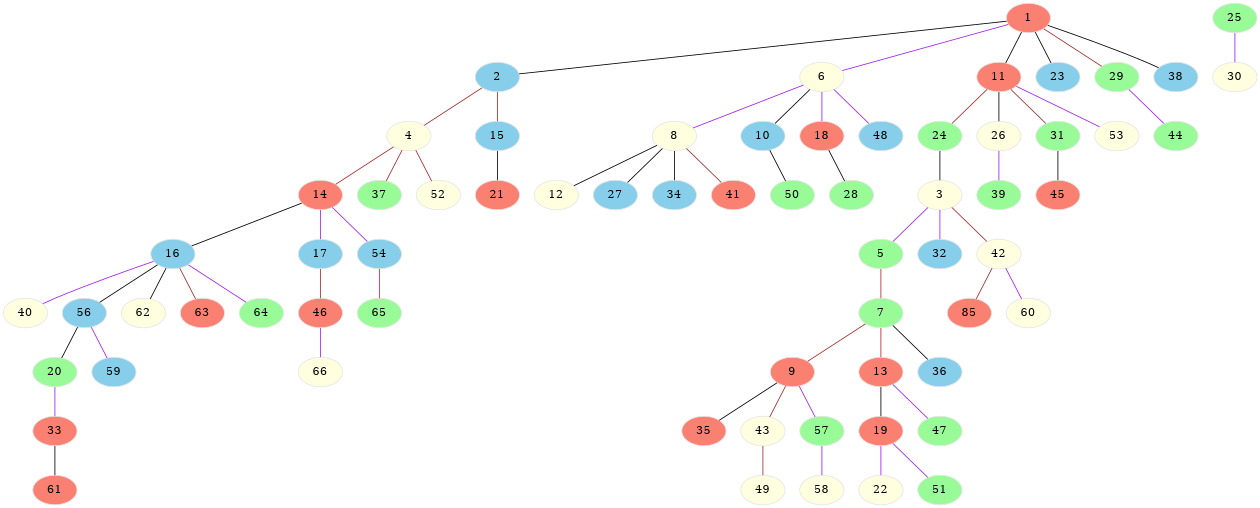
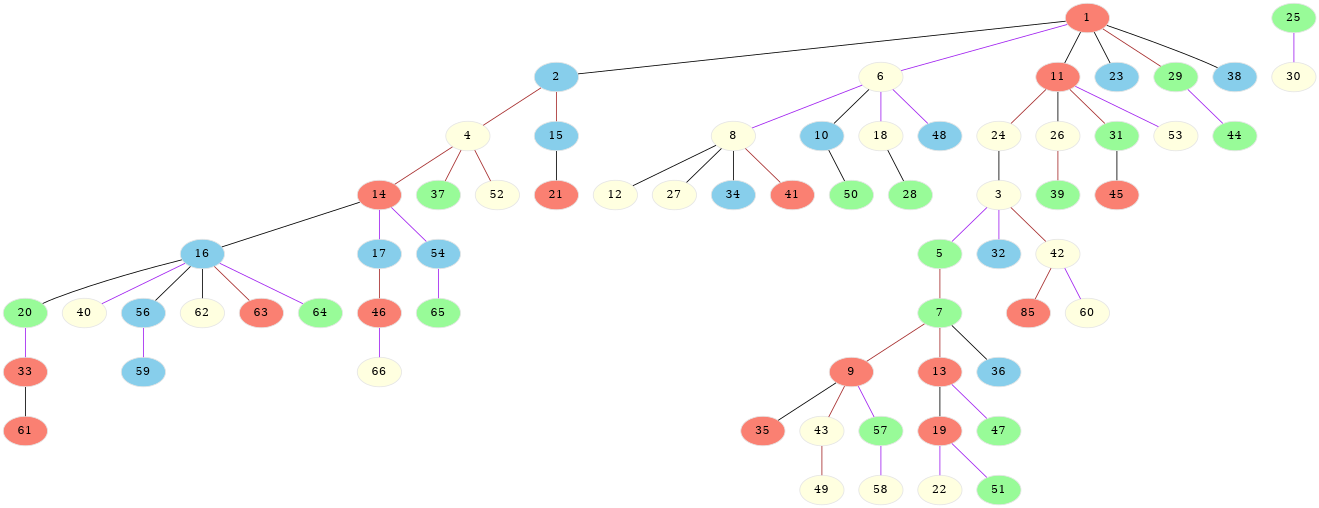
node "18": fillcolor salmon -> lightyellow
node "24": fillcolor palegreen -> lightyellow
edge "26" -- "39": color purple -> brown
node "27": fillcolor skyblue -> lightyellow
edge "56" -- "20": now "16" -- "20"
